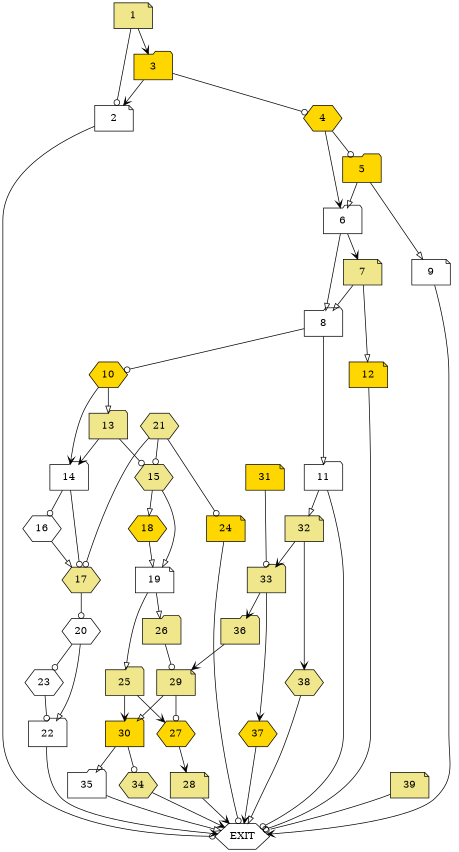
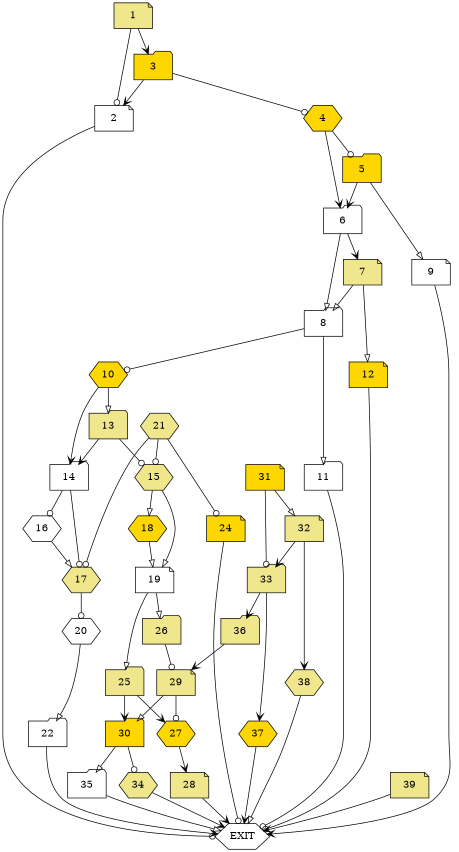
edge "5" -> "6": arrowhead onormal -> vee
edge "11" -> "32": now "31" -> "32"
node "23": removed
edge "39" -> "EXIT": arrowhead odot -> vee
